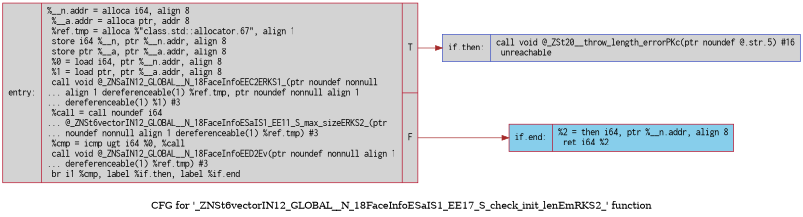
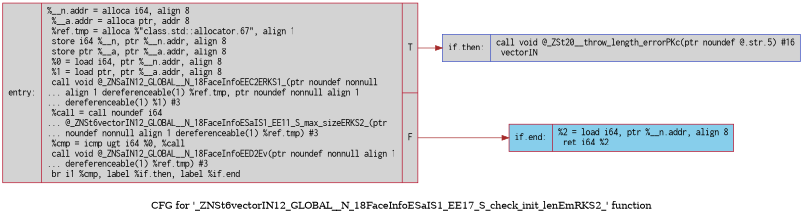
node "if.then:": text "unreachable" -> "vectorIN"
node "if.end:": text "%2 = then i64, ptr %__n.addr, align 8" -> "%2 = load i64, ptr %__n.addr, align 8"
